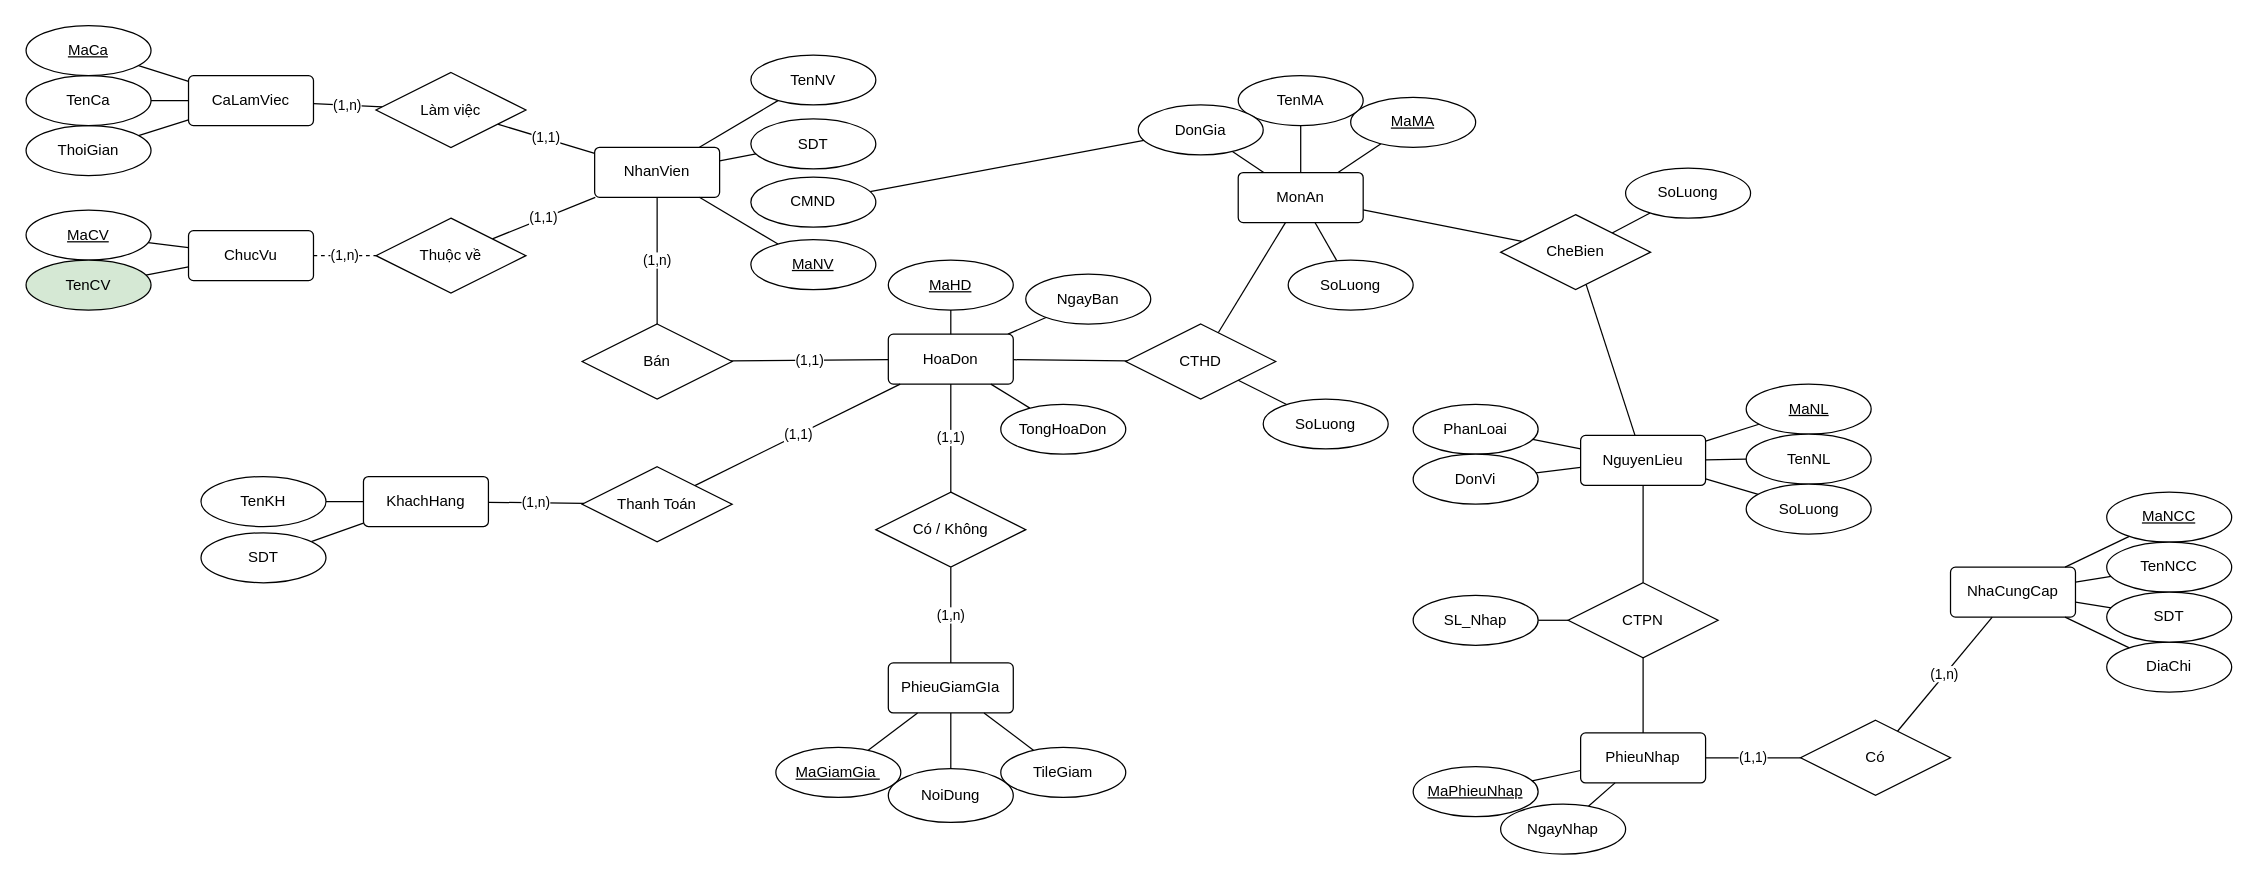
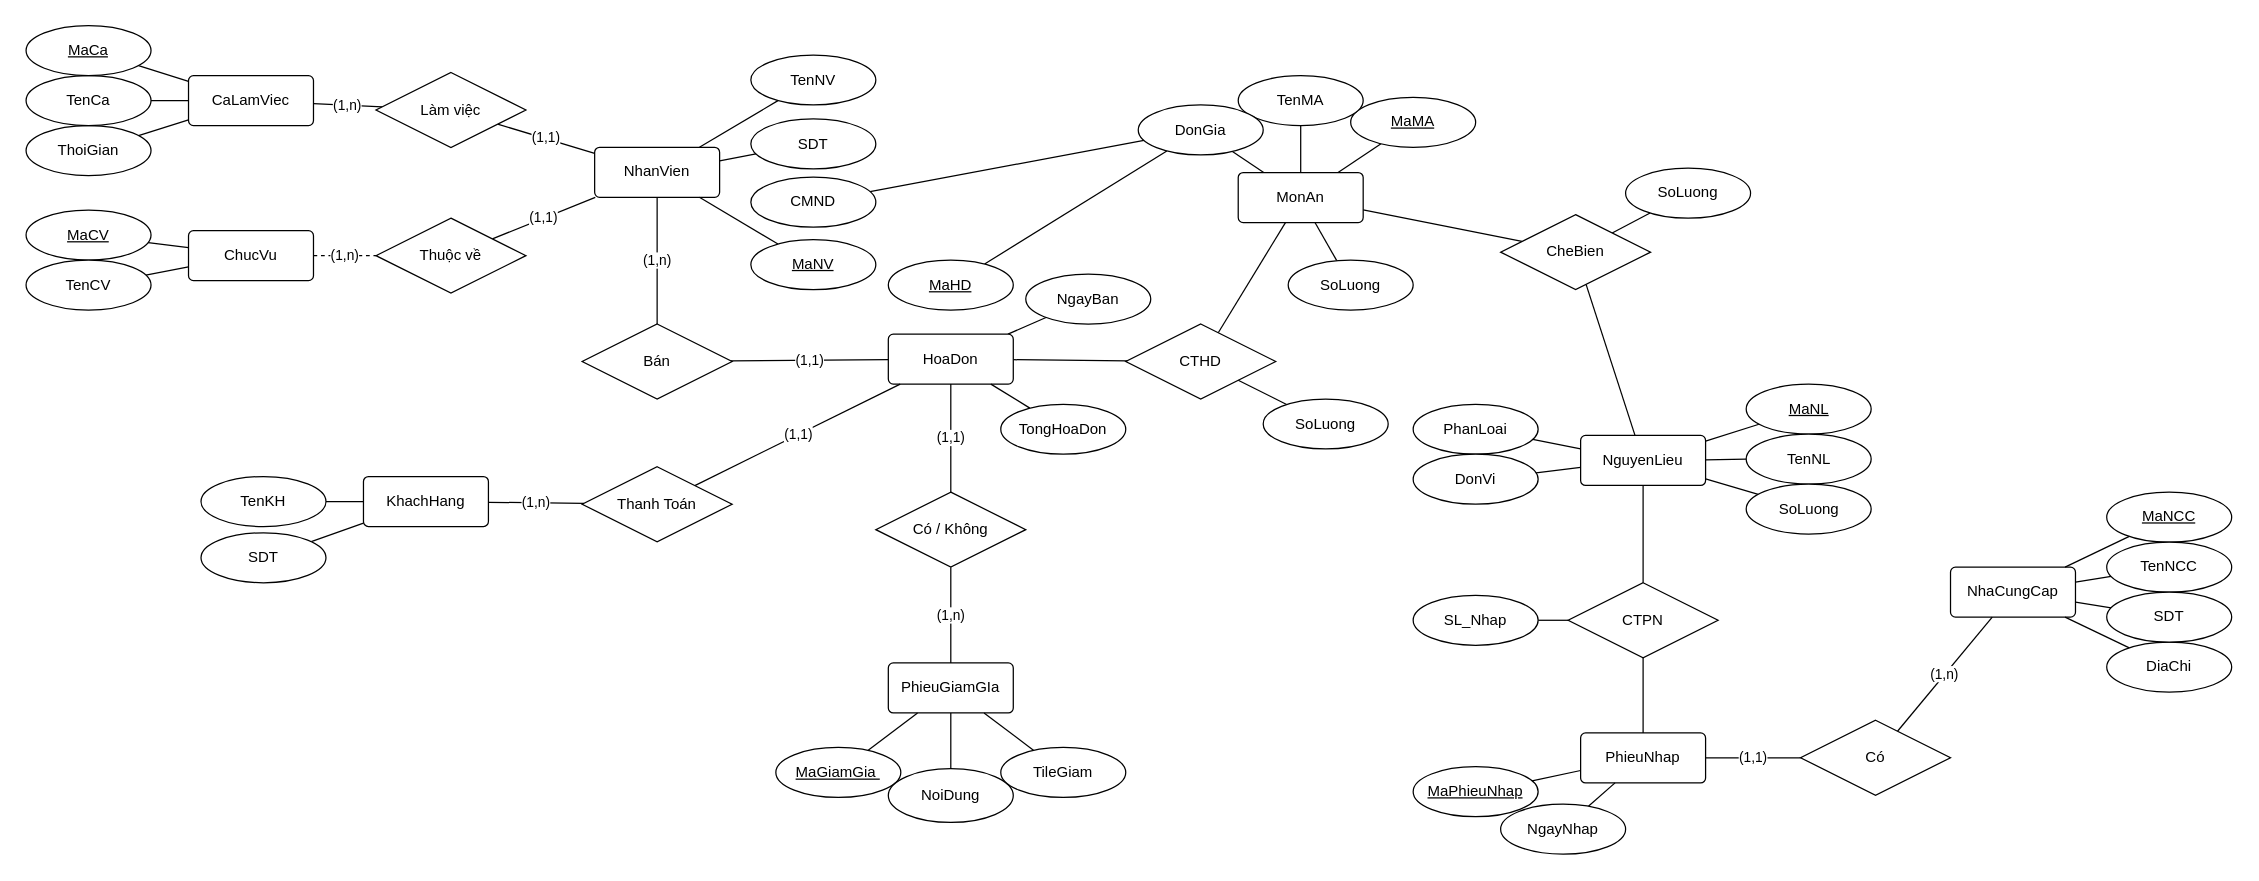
node "TenCV": fillcolor #d5e8d4 -> #ffffff
edge "MaHD" -- "HoaDon": now "MaHD" -- "DonGia"
